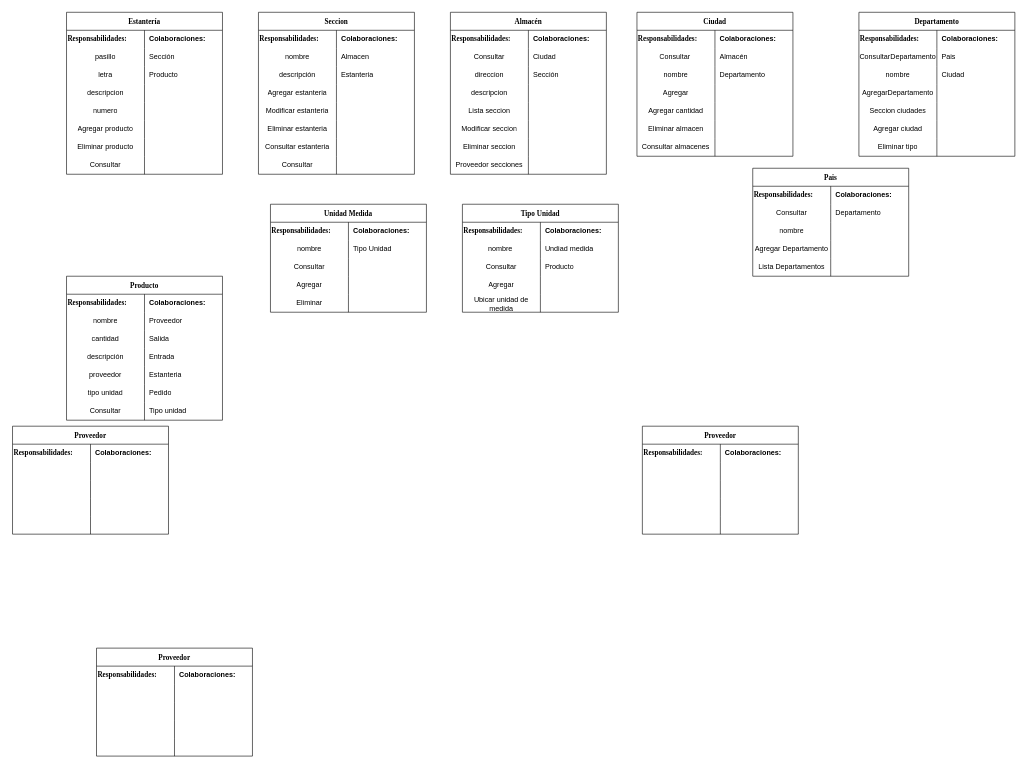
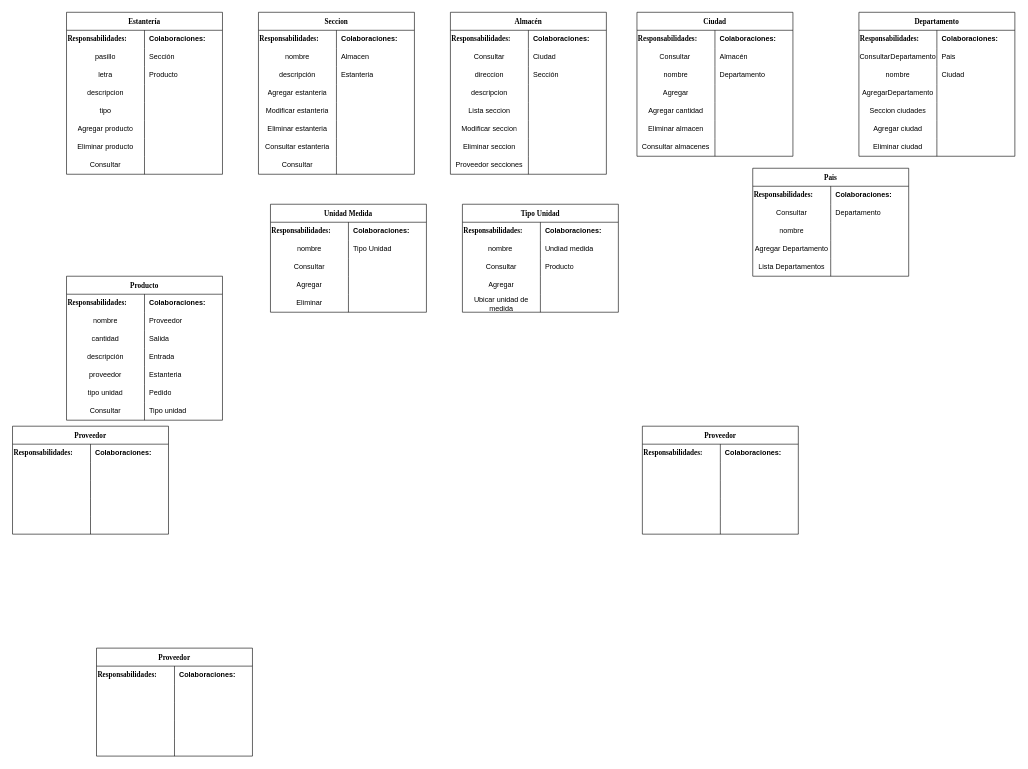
node "numero": label "numero" -> "tipo"
node "Eliminar tipo": label "Eliminar tipo" -> "Eliminar ciudad"
